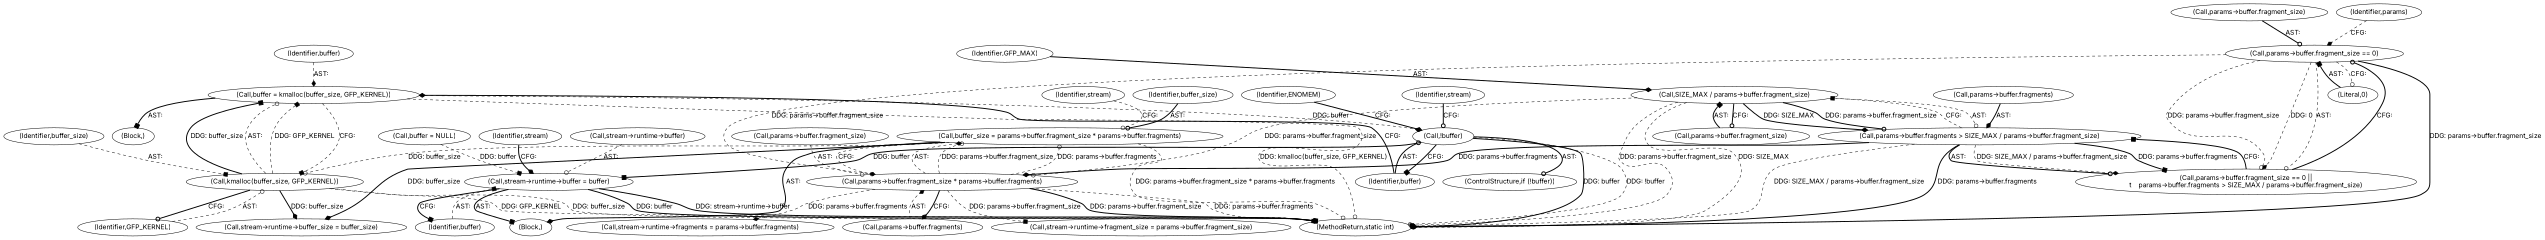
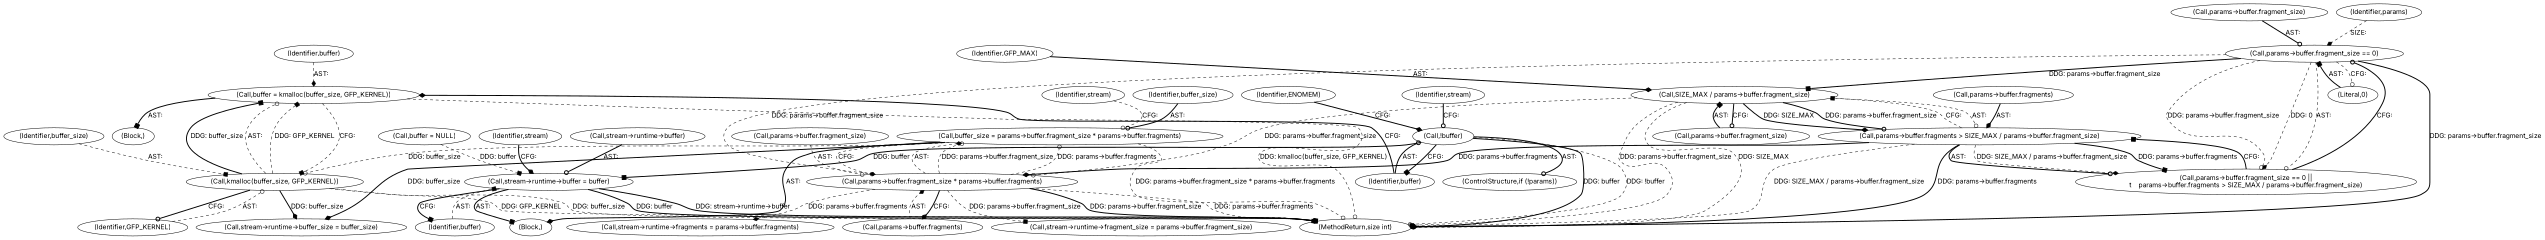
edge "(Identifier,params)" -> "(Call,params->buffer.fragment_size == 0)": label "CFG: " -> "SIZE: "
edge "(Call,params->buffer.fragment_size == 0)" -> "(Call,SIZE_MAX / params->buffer.fragment_size)": added, label "DDG: params->buffer.fragment_size"
edge "(Call,buffer = kmalloc(buffer_size, GFP_KERNEL))" -> "(Call,!buffer)": removed, label "DDG: buffer"
edge "(Call,stream->runtime->buffer)" -> "(Call,stream->runtime->buffer = buffer)": style dashed -> bold
node "(ControlStructure,if (!buffer))": label "(ControlStructure,if (!buffer))" -> "(ControlStructure,if (!params))"
node "(MethodReturn,static int)": label "(MethodReturn,static int)" -> "(MethodReturn,size int)"
